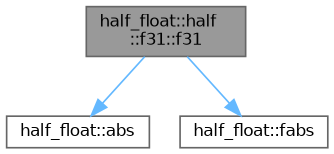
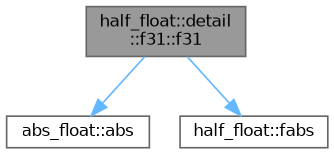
node "half_float::half ::f31::f31": label "half_float::half ::f31::f31" -> "half_float::detail ::f31::f31"
node "half_float::abs": label "half_float::abs" -> "abs_float::abs"
